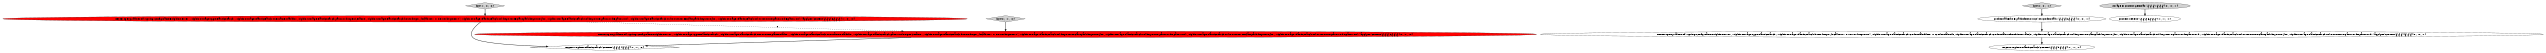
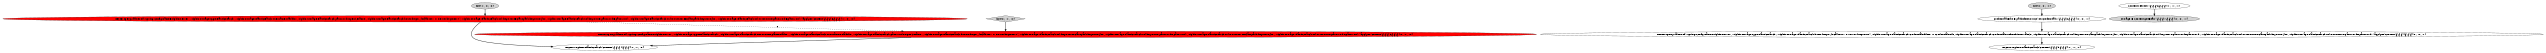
node "init['1', '0', '0']": shape diamond -> ellipse
node "init['0', '0', '1']": shape diamond -> ellipse
edge "storage = context.getBean()@@@7@@@['0', '0', '1']" -> "context.refresh()@@@6@@@['1', '1', '1']": reversed
node "Access.registerElasticsearch(context)@@@4@@@['1', '1', '0']": shape diamond -> ellipse
